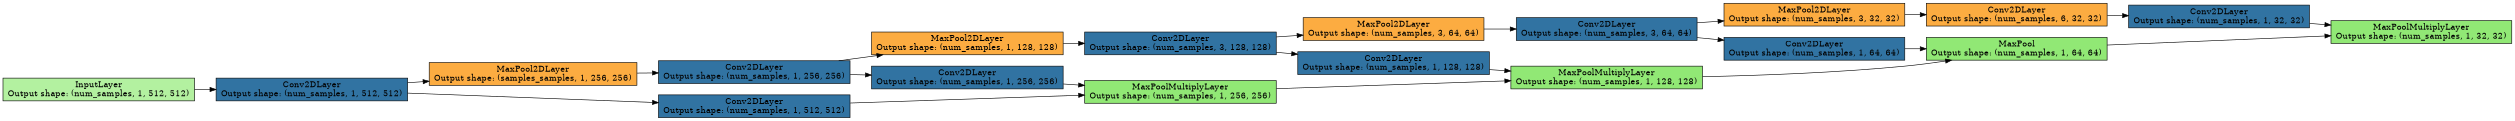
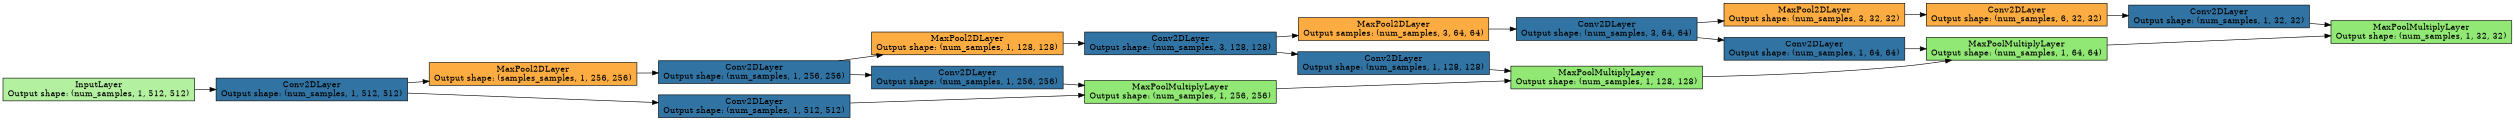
node "MaxPool2DLayer Output shape: (num_samples, 3, 64, 64)": label "MaxPool2DLayer Output shape: (num_samples, 3, 64, 64)" -> "MaxPool2DLayer Output samples: (num_samples, 3, 64, 64)"
node "MaxPool Output shape: (num_samples, 1, 64, 64)": label "MaxPool Output shape: (num_samples, 1, 64, 64)" -> "MaxPoolMultiplyLayer Output shape: (num_samples, 1, 64, 64)"
